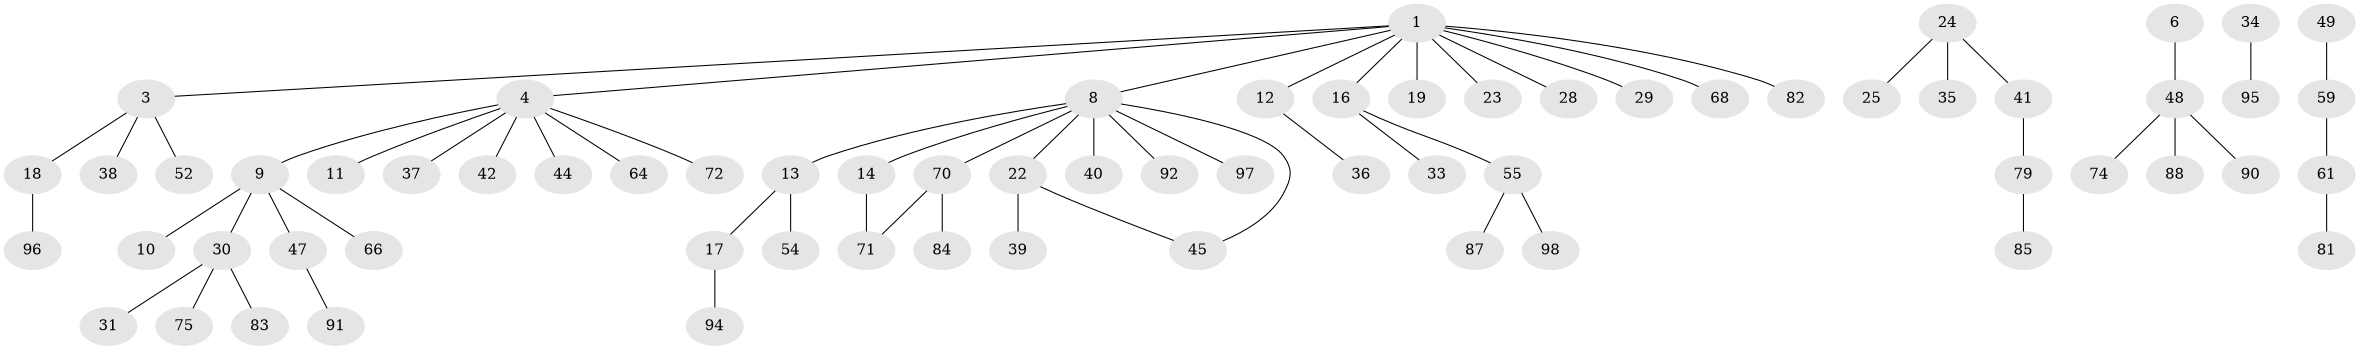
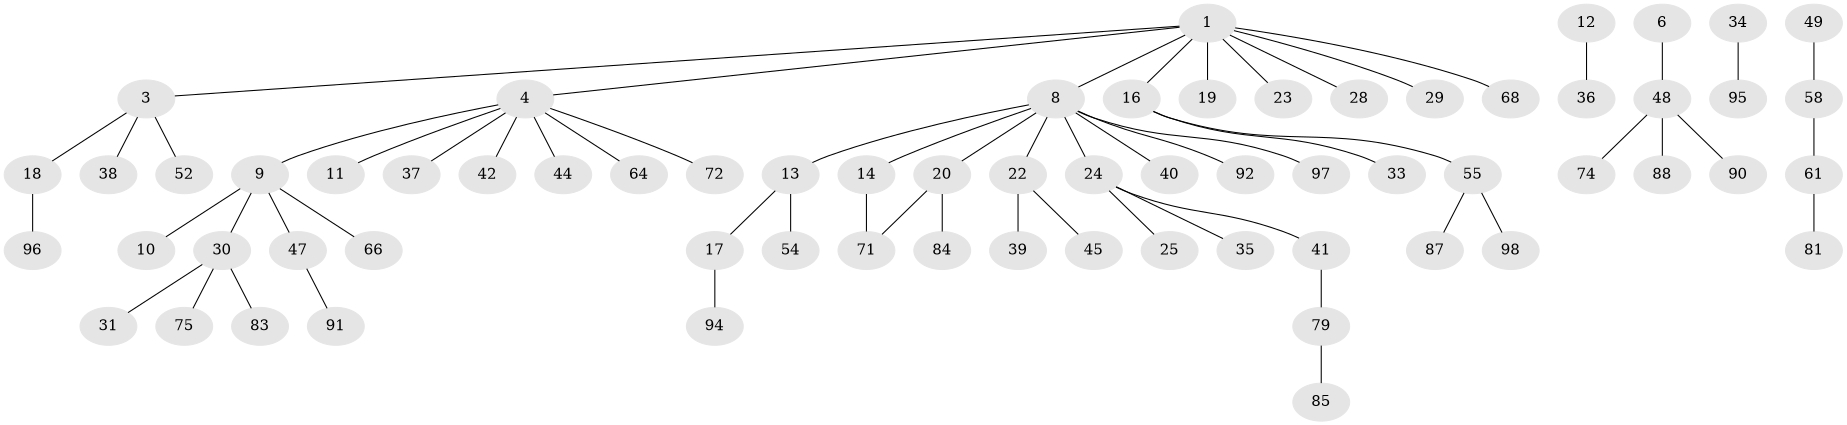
edge "1" -- "12": removed
node "82": removed
node "59": label "59" -> "58"
edge "8" -- "45": now "8" -- "24"
node "70": label "70" -> "20"
